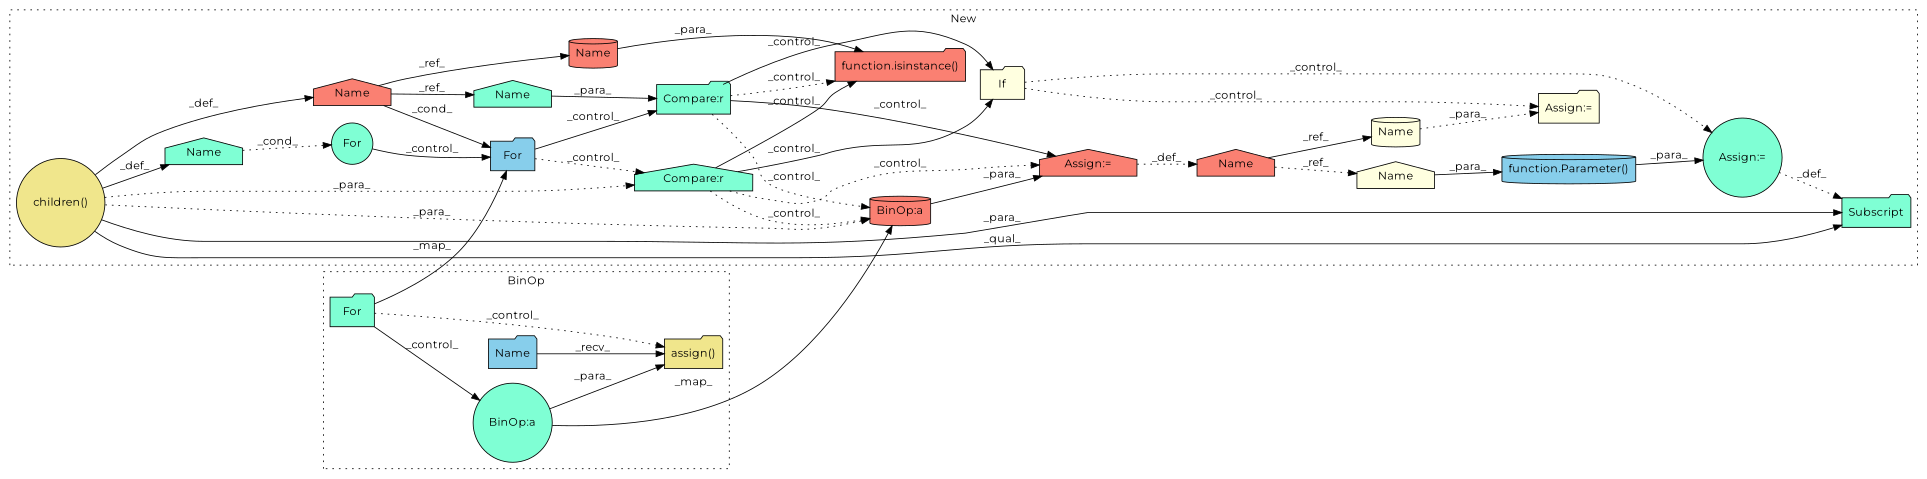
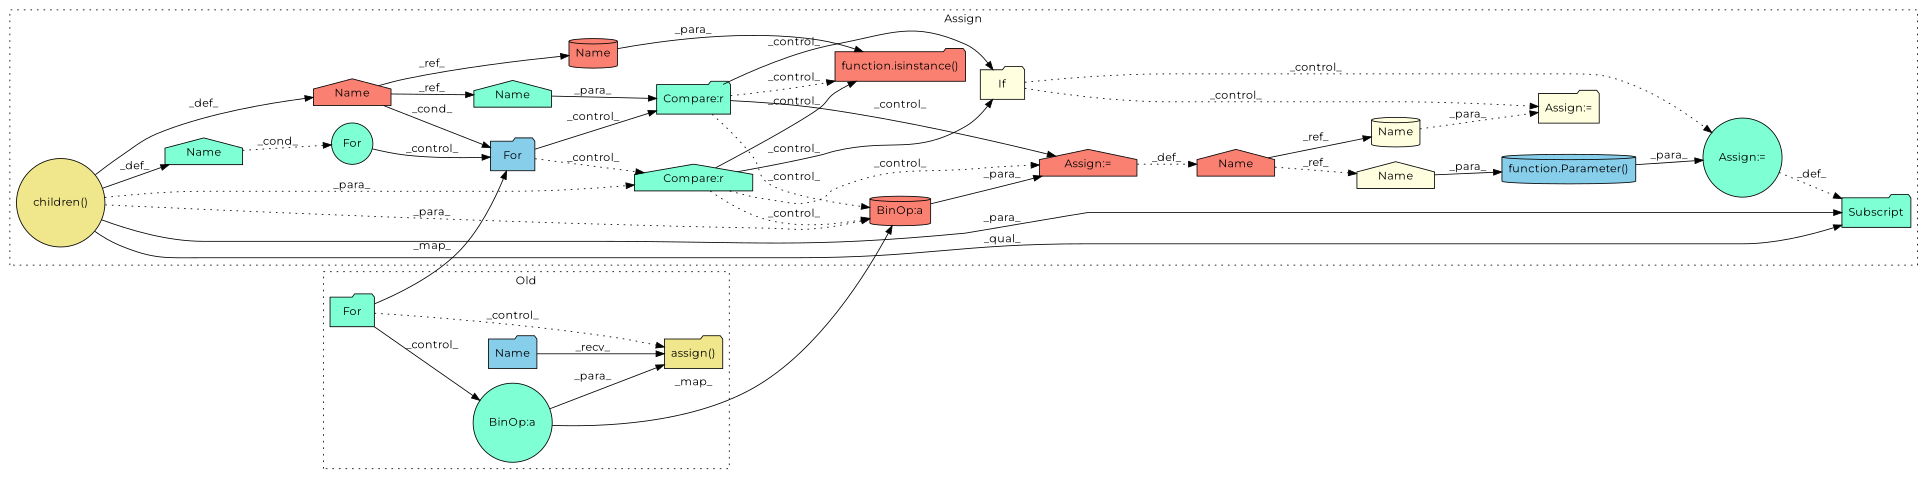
cluster "New": label "New" -> "Assign"
cluster "BinOp": label "BinOp" -> "Old"
